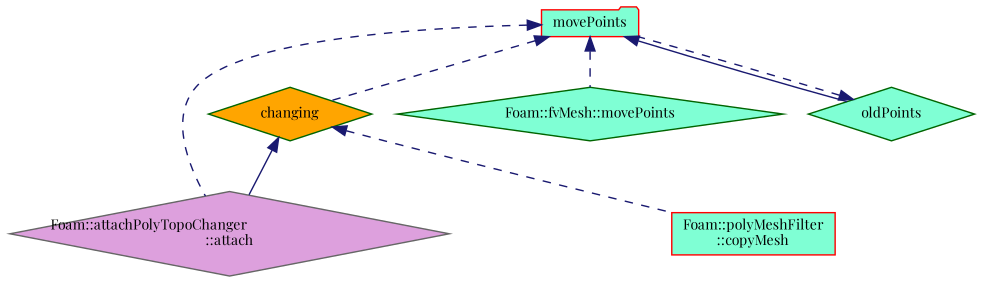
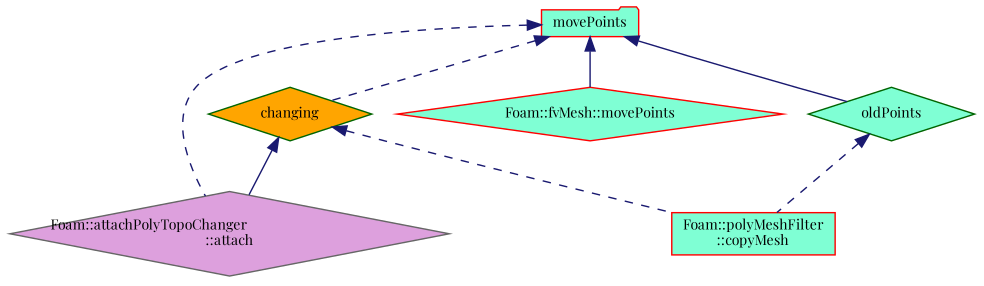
edge "movePoints" -> "oldPoints": now "Foam::polyMeshFilter ::copyMesh" -> "oldPoints"
edge "Foam::fvMesh::movePoints" -> "movePoints": style dashed -> solid
node "Foam::fvMesh::movePoints": color darkgreen -> red
